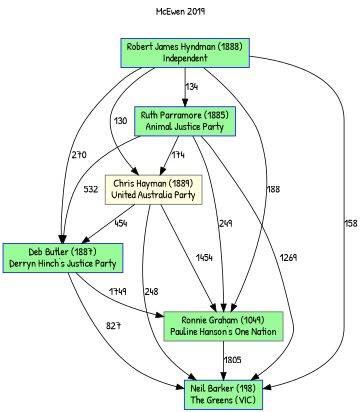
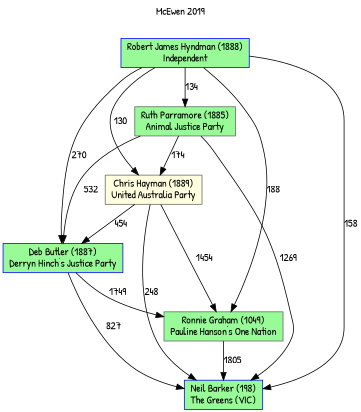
node "Ruth Parramore (1885) Animal Justice Party": color blue -> gray40
edge "Ruth Parramore (1885) Animal Justice Party" -> "Ronnie Graham (1049) Pauline Hanson's One Nation": removed, label "249"
